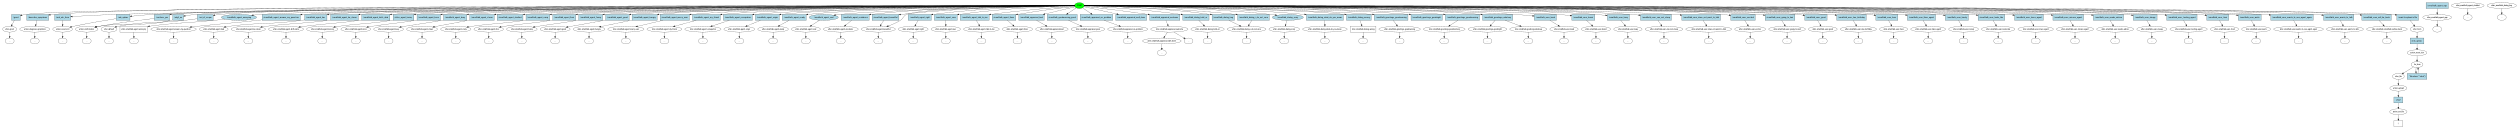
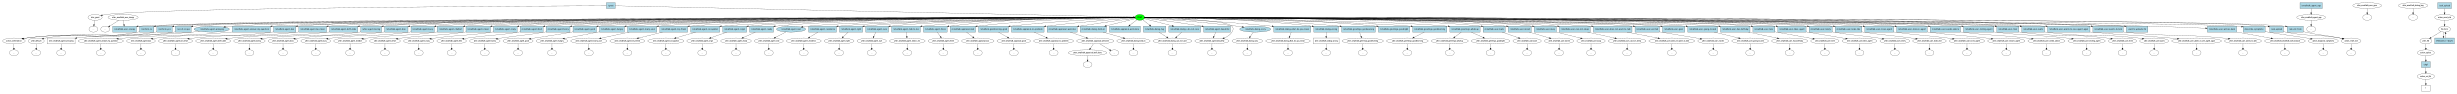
edge "START" -> "/greet": reversed
node "/uhgf_no": label "/uhgf_no" -> "/conform_no"
edge "/smalltalk_user_good" -> "utter_smalltalk_user_good": removed
edge "/smalltalk_user_sleepy" -> "utter_smalltalk_user_sleepy": reversed
node "utter_form": removed
edge "/smalltalk_agent_chatbot" -> "utter_smalltalk_agent_chatbot": added
